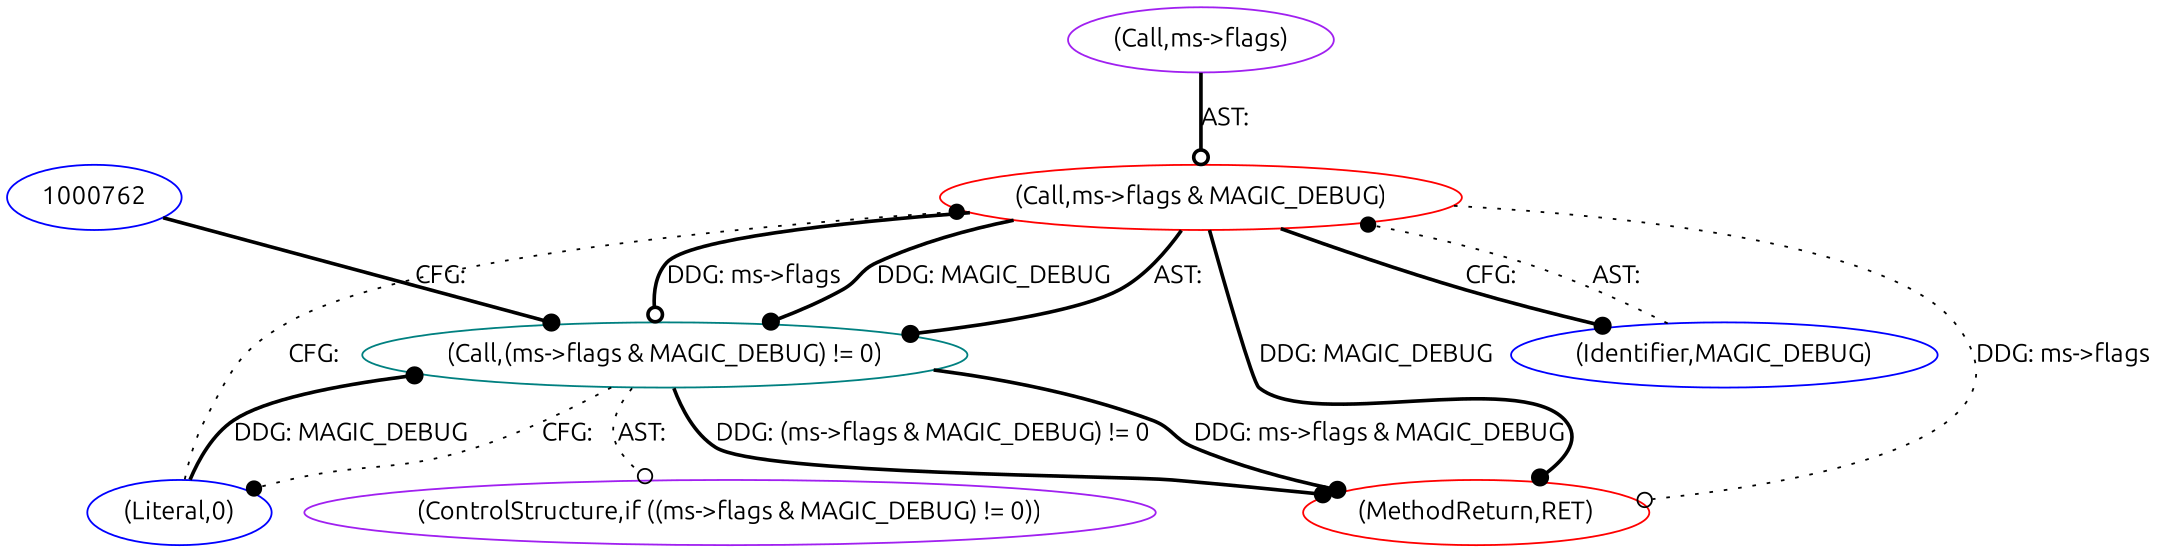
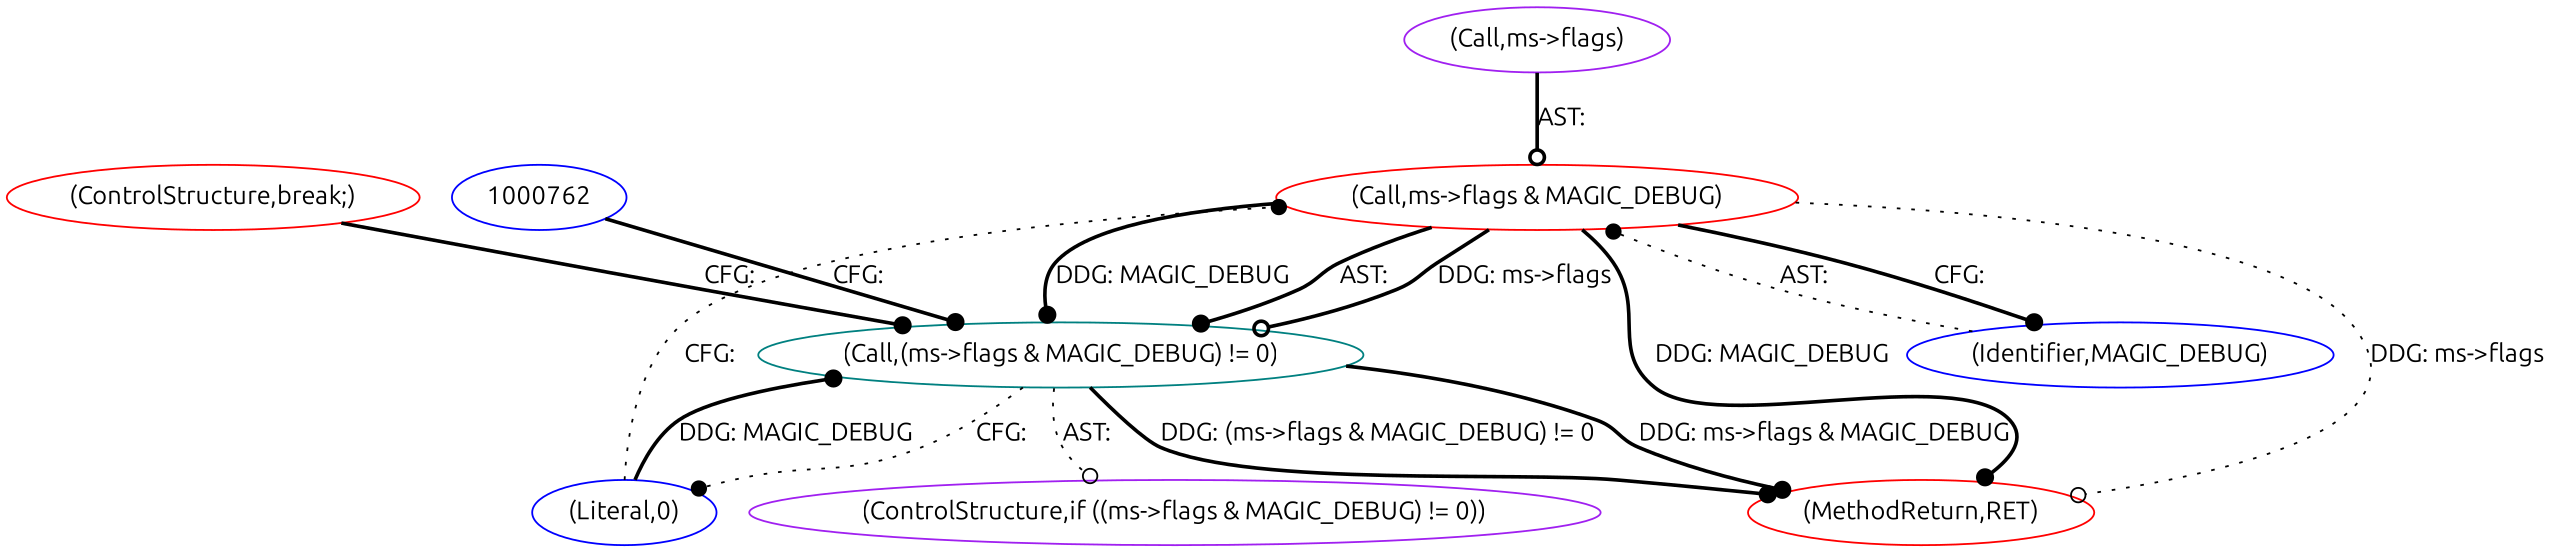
node "(ControlStructure,break;)": added
